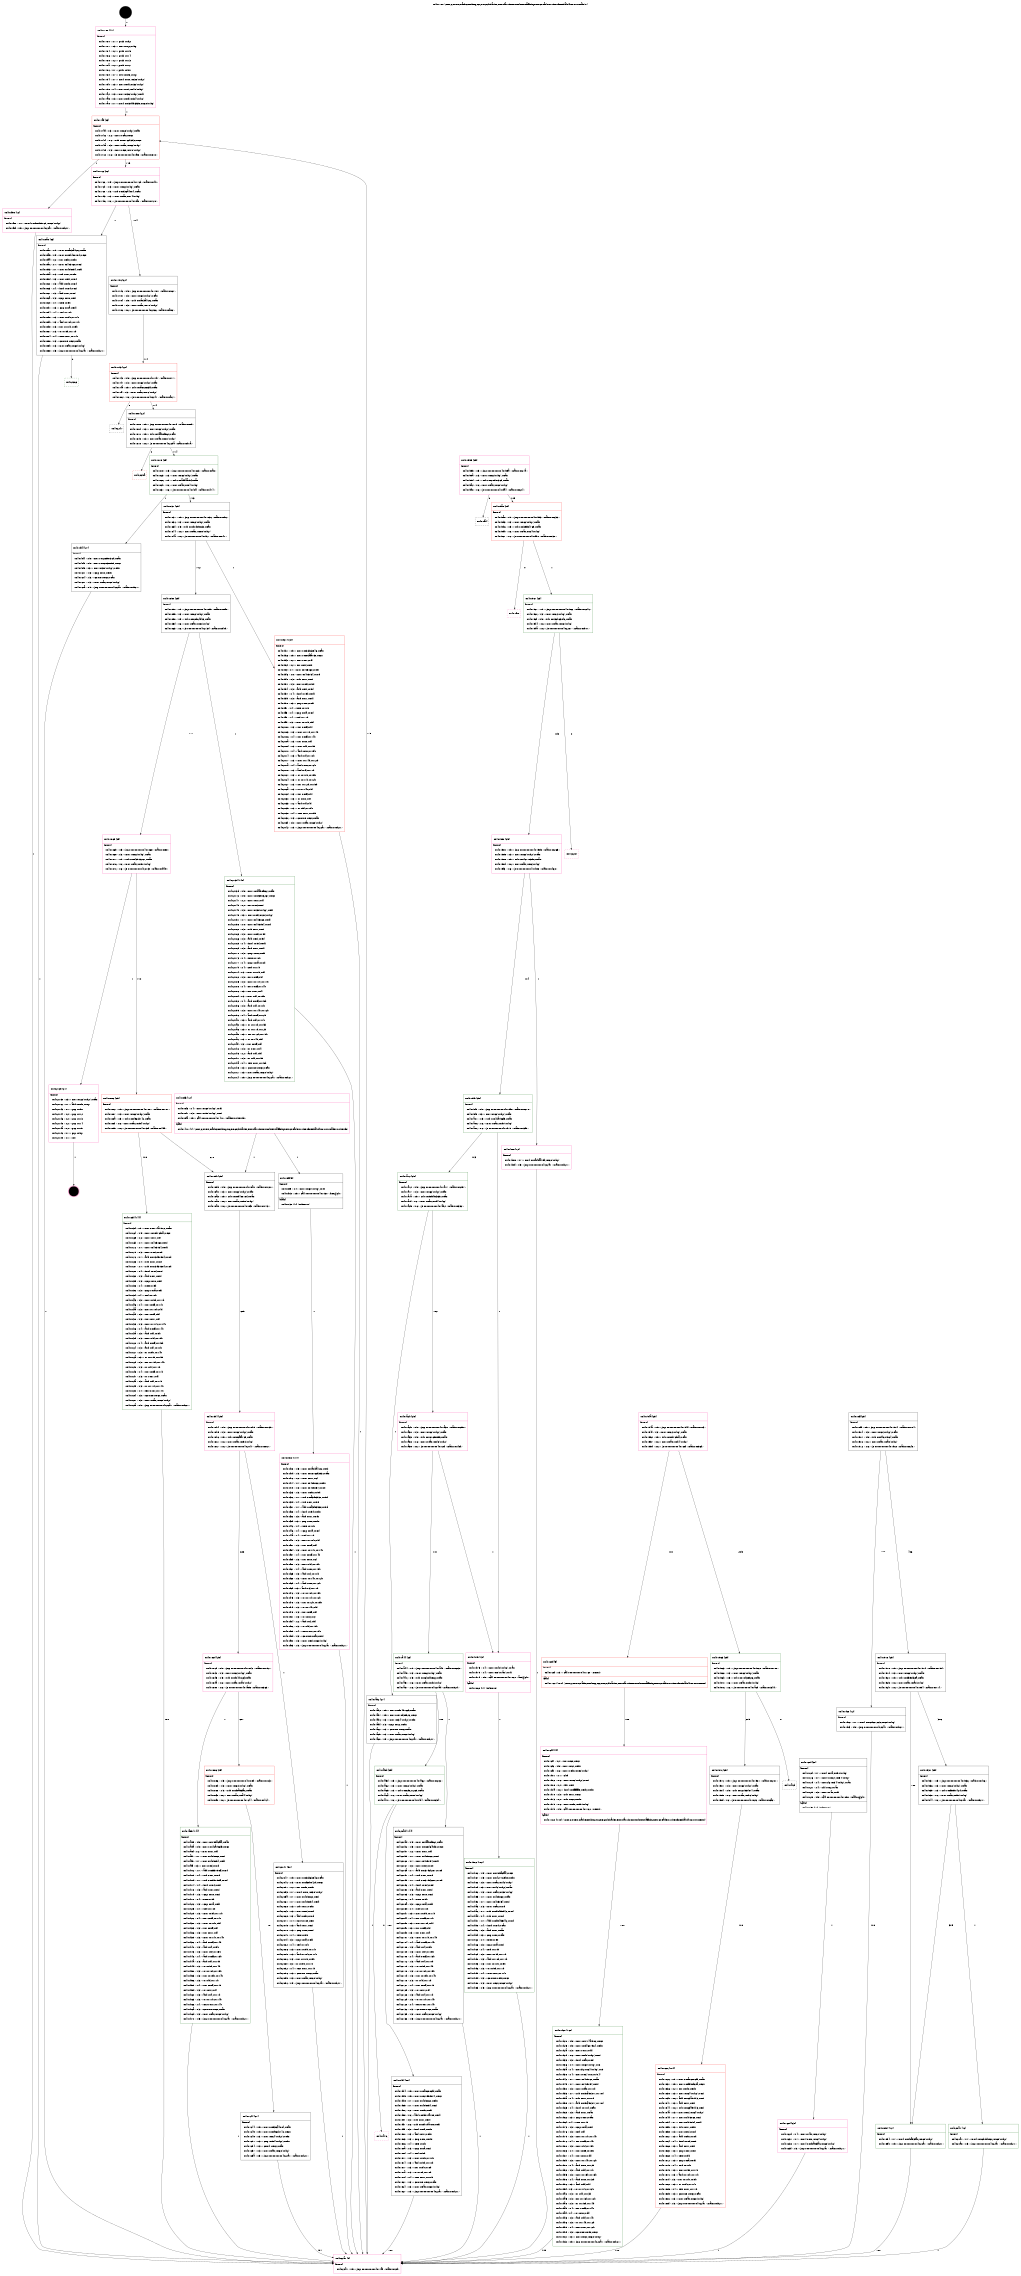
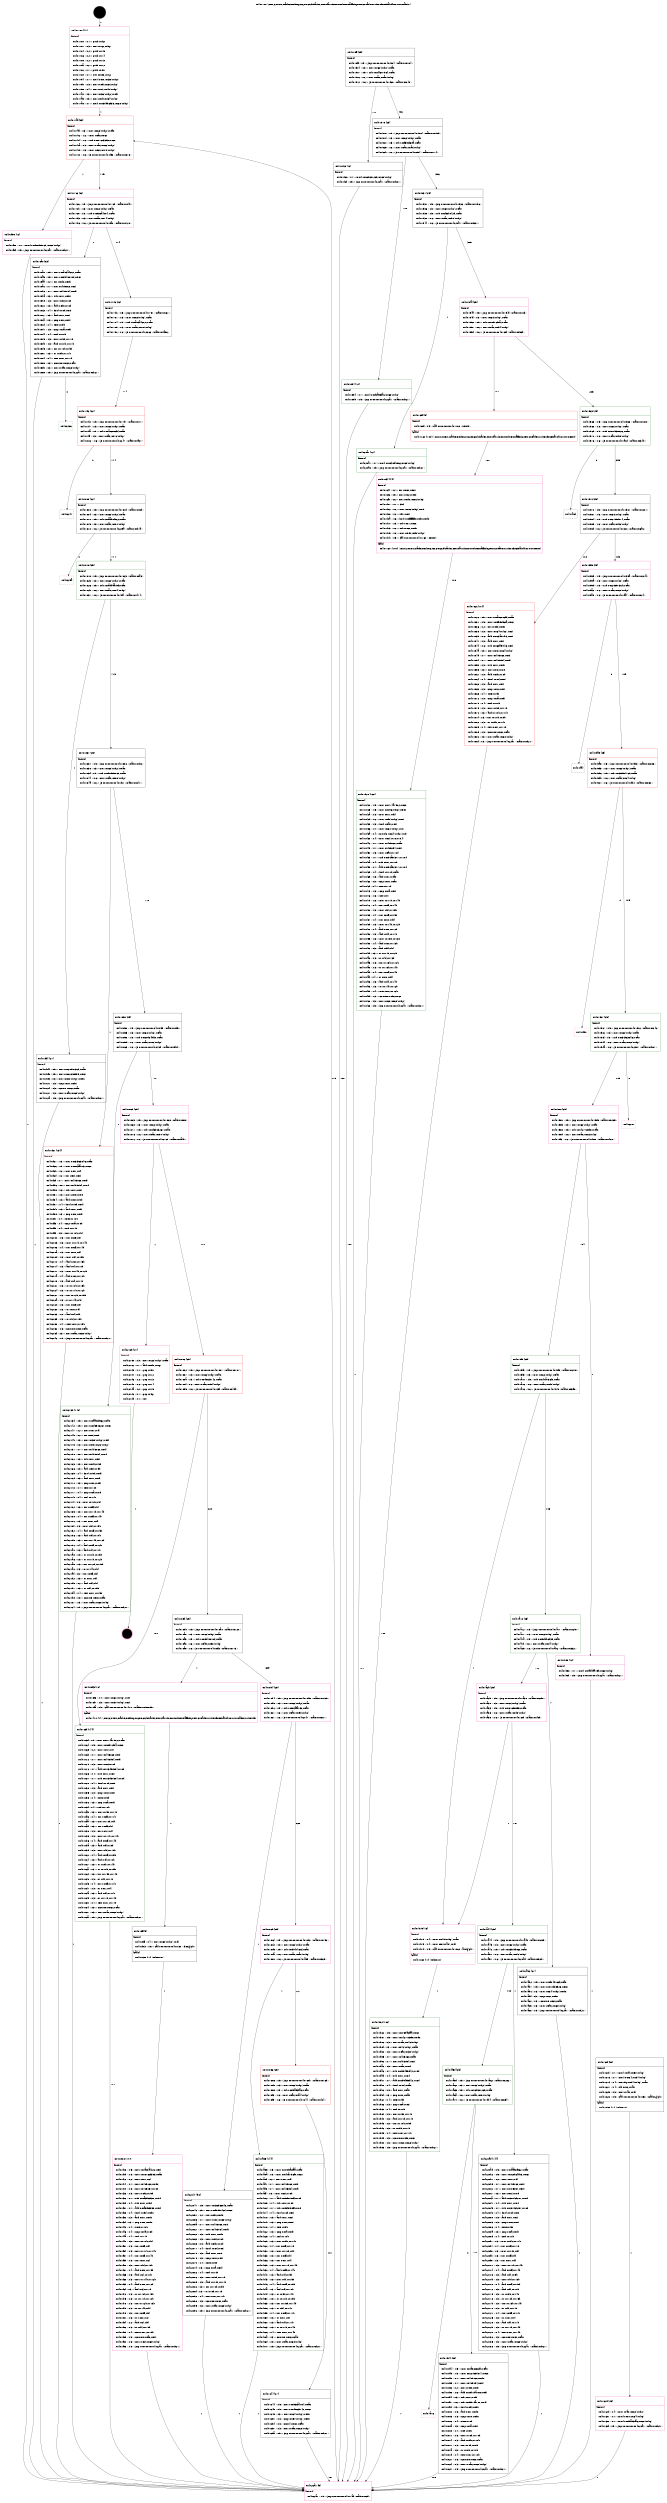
edge "0x40197c [25]" -> "0x401995 [25]": added, label "105"
edge "0x4019ae [25]" -> "0x4019c7 [25]": label " 1" -> " 105"
edge "0x401ef3 [12]" -> "0x40189b [25]": reversed
edge "0x401931 [25]" -> "0x401e94 [12]": now "0x401931 [25]" -> "0x40194a [25]"
